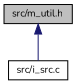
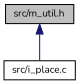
node "src/i_src.c": label "src/i_src.c" -> "src/i_place.c"
